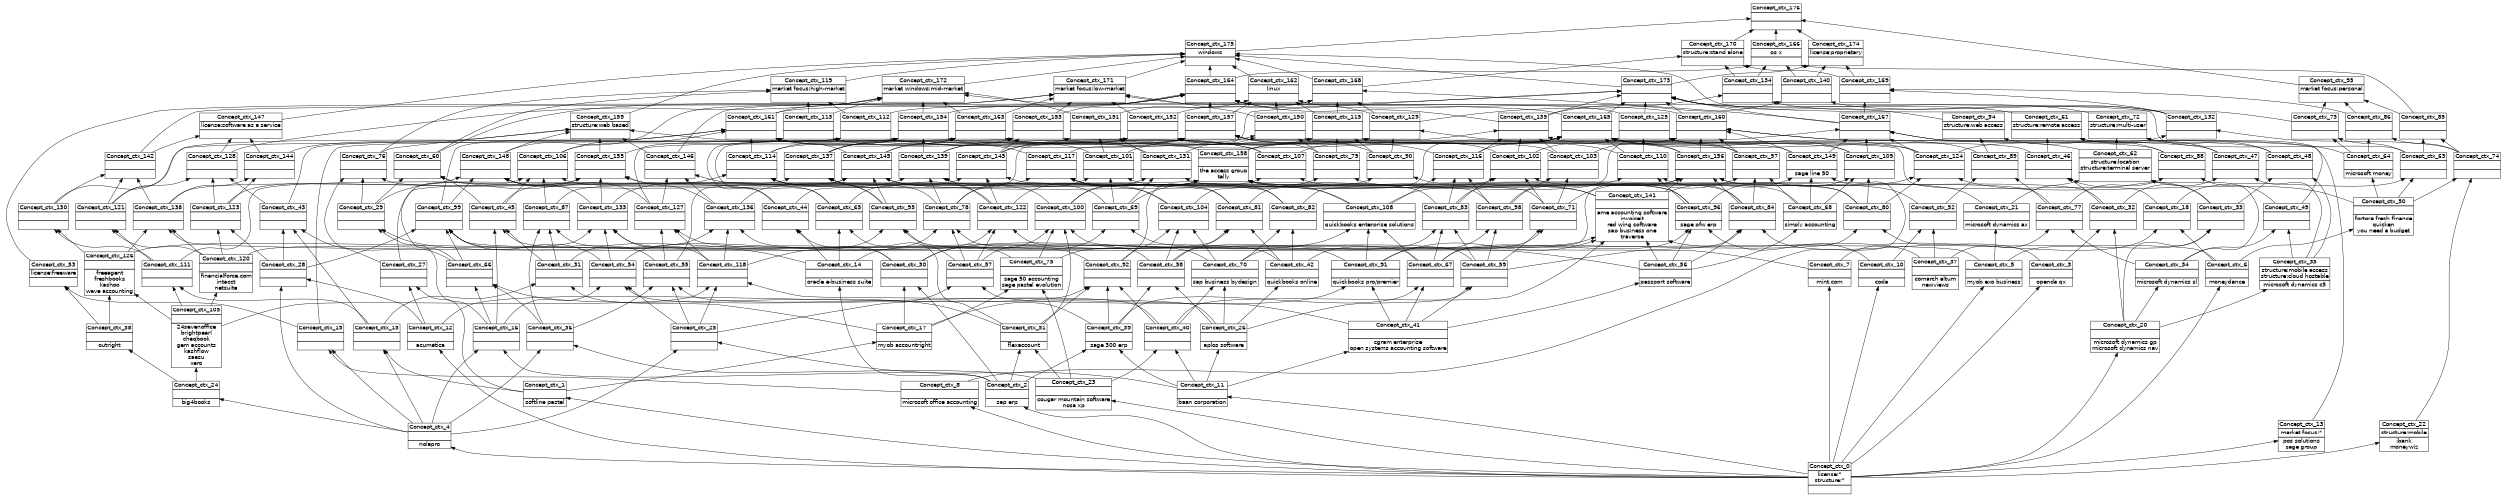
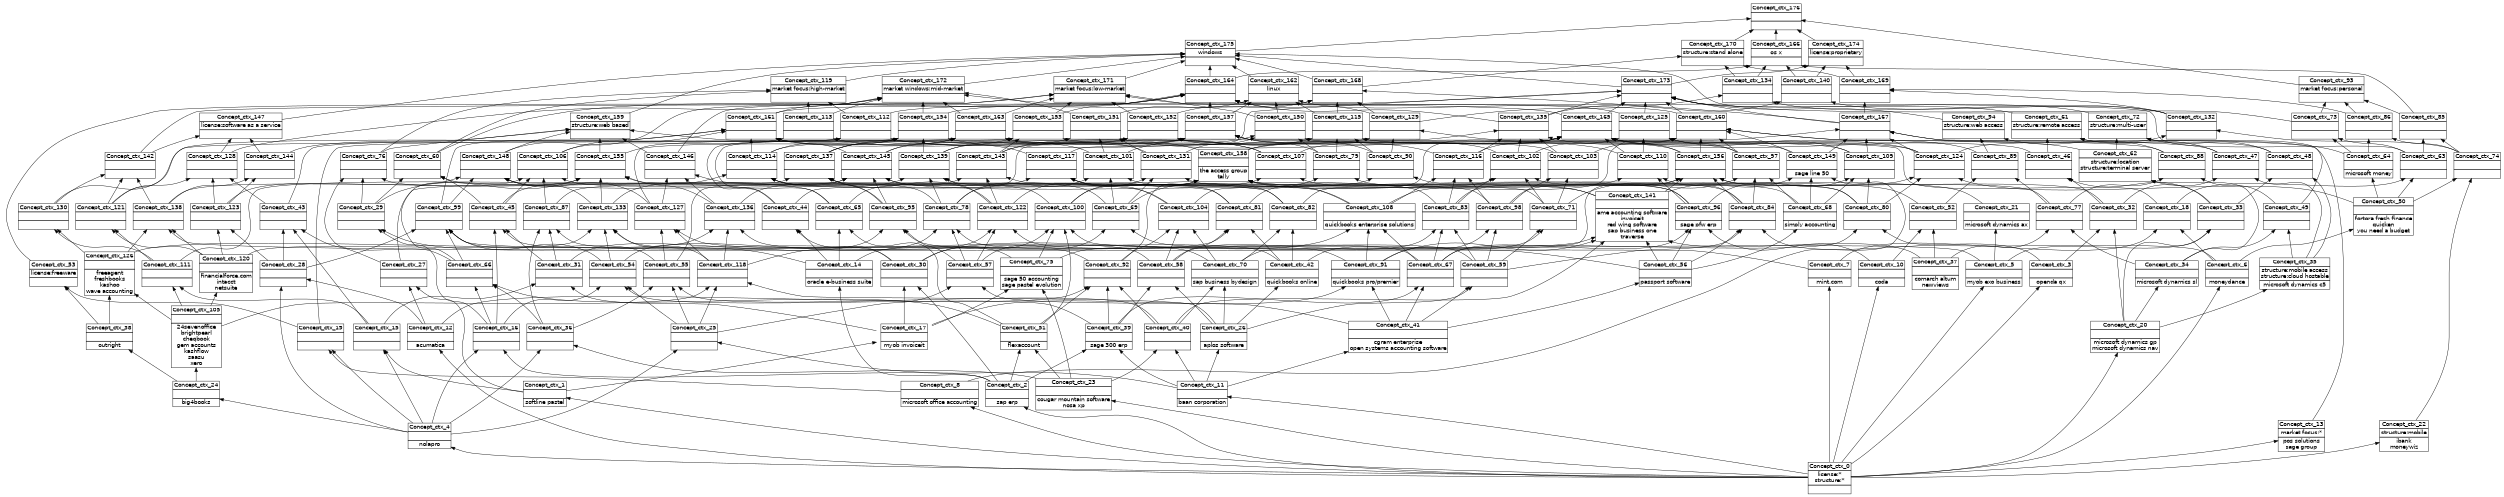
edge "Concept_ctx_21" -> "Concept_ctx_62": removed
node "Concept_ctx_17": text "myob accountright" -> "myob invoiceit"
